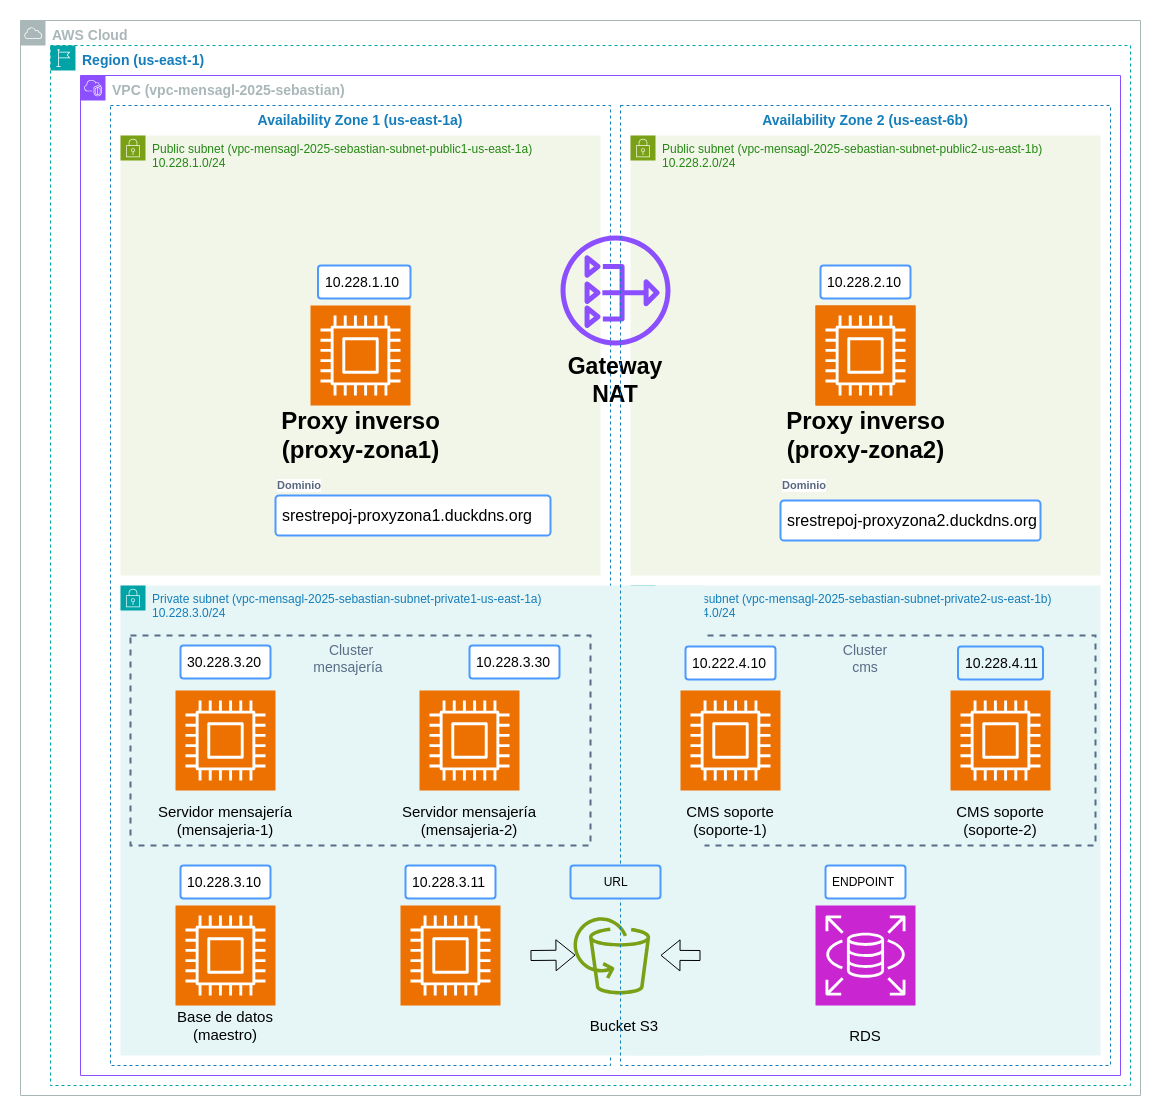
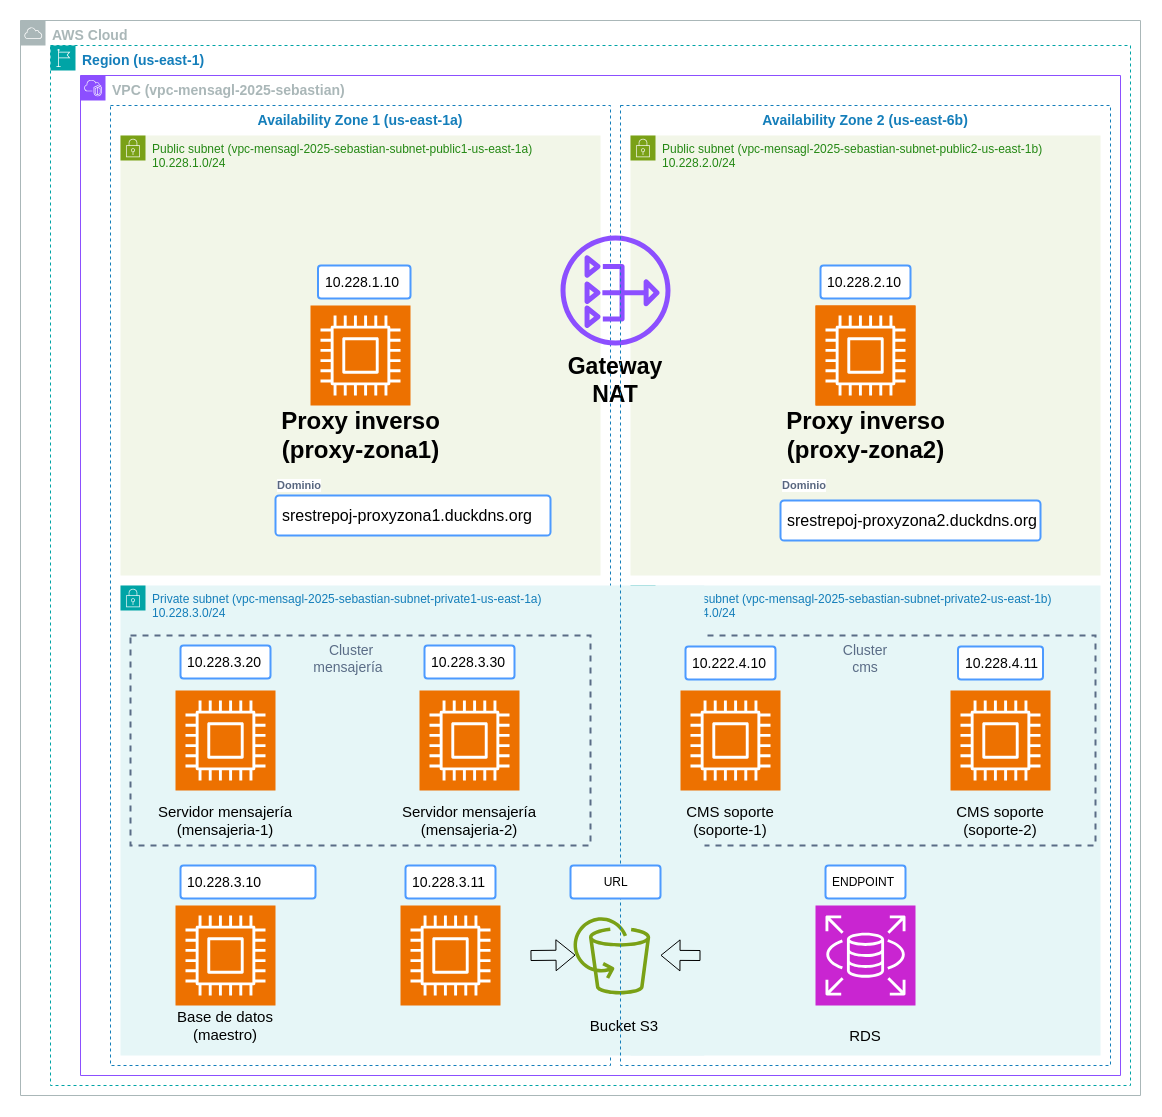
node "10.228.3.30": moved (515, 662) -> (470, 662)
node "30.228.3.20": label "30.228.3.20" -> "10.228.3.20"
node "10.228.4.11": fillcolor #e6f6f7 -> #ffffff
node "10.228.3.10": size 90x33 -> 135x33
node "URL": fillcolor #e6f6f7 -> #ffffff
